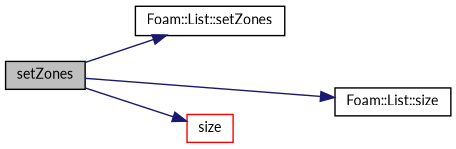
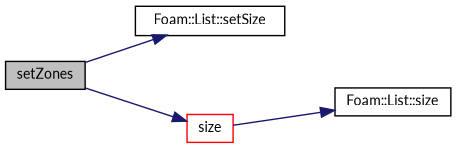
node "Foam::List::setZones": label "Foam::List::setZones" -> "Foam::List::setSize"
edge "setZones" -> "Foam::List::size": now "size" -> "Foam::List::size"
